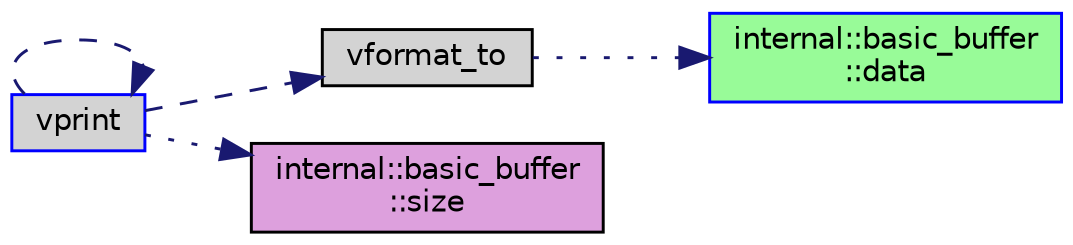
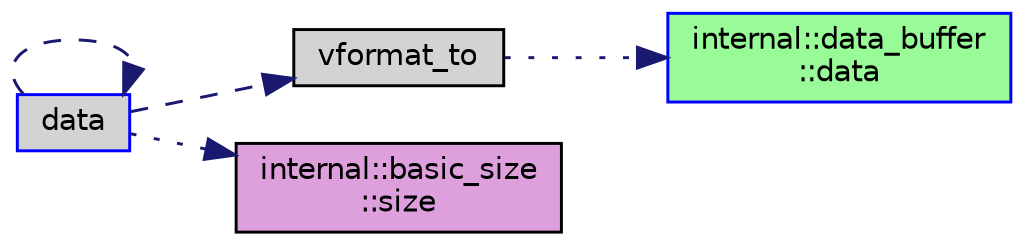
node "internal::basic_buffer ::data": label "internal::basic_buffer ::data" -> "internal::data_buffer ::data"
node "vprint": label "vprint" -> "data"
node "internal::basic_buffer ::size": label "internal::basic_buffer ::size" -> "internal::basic_size ::size"
